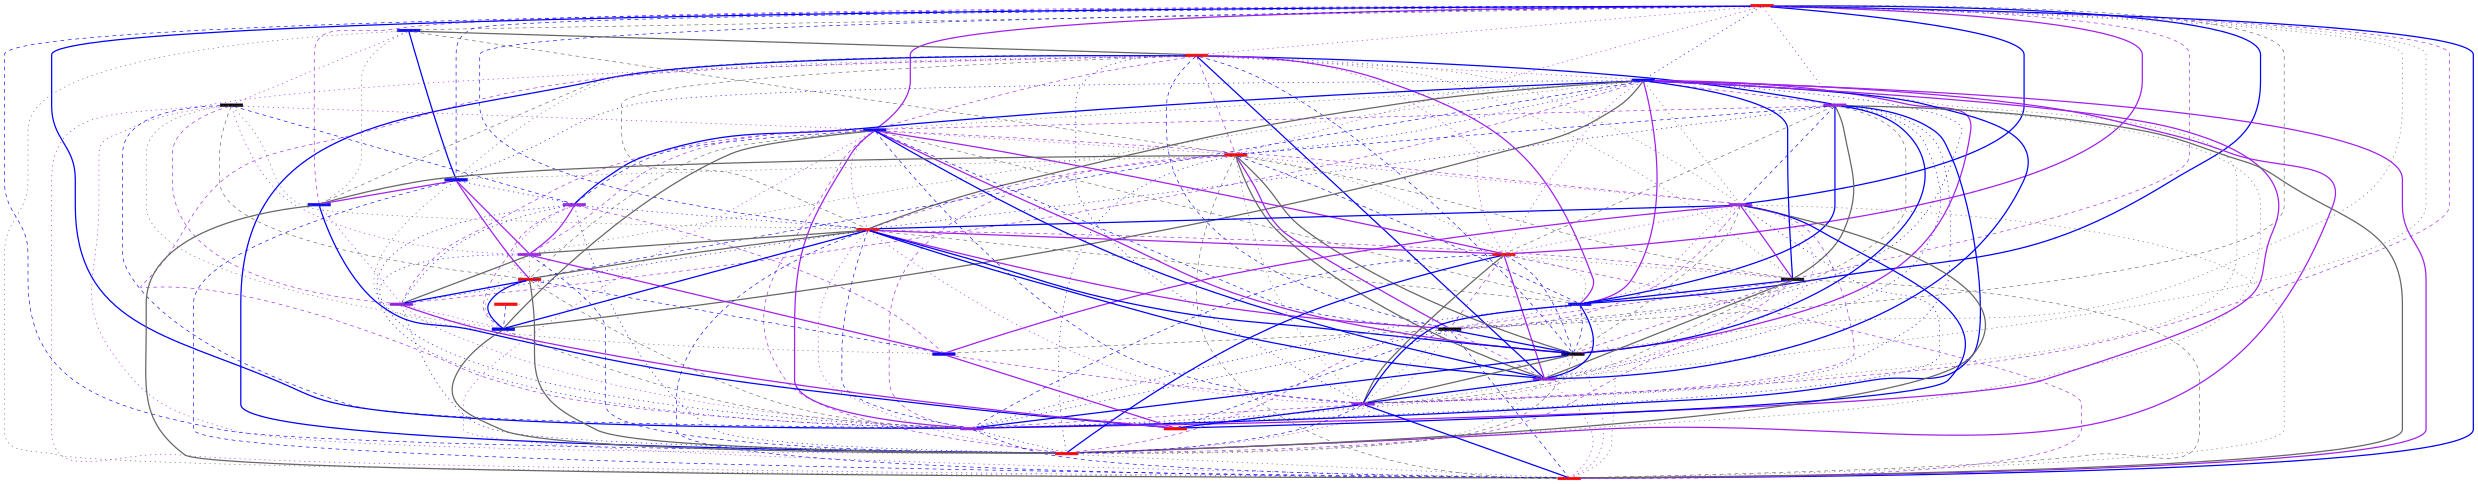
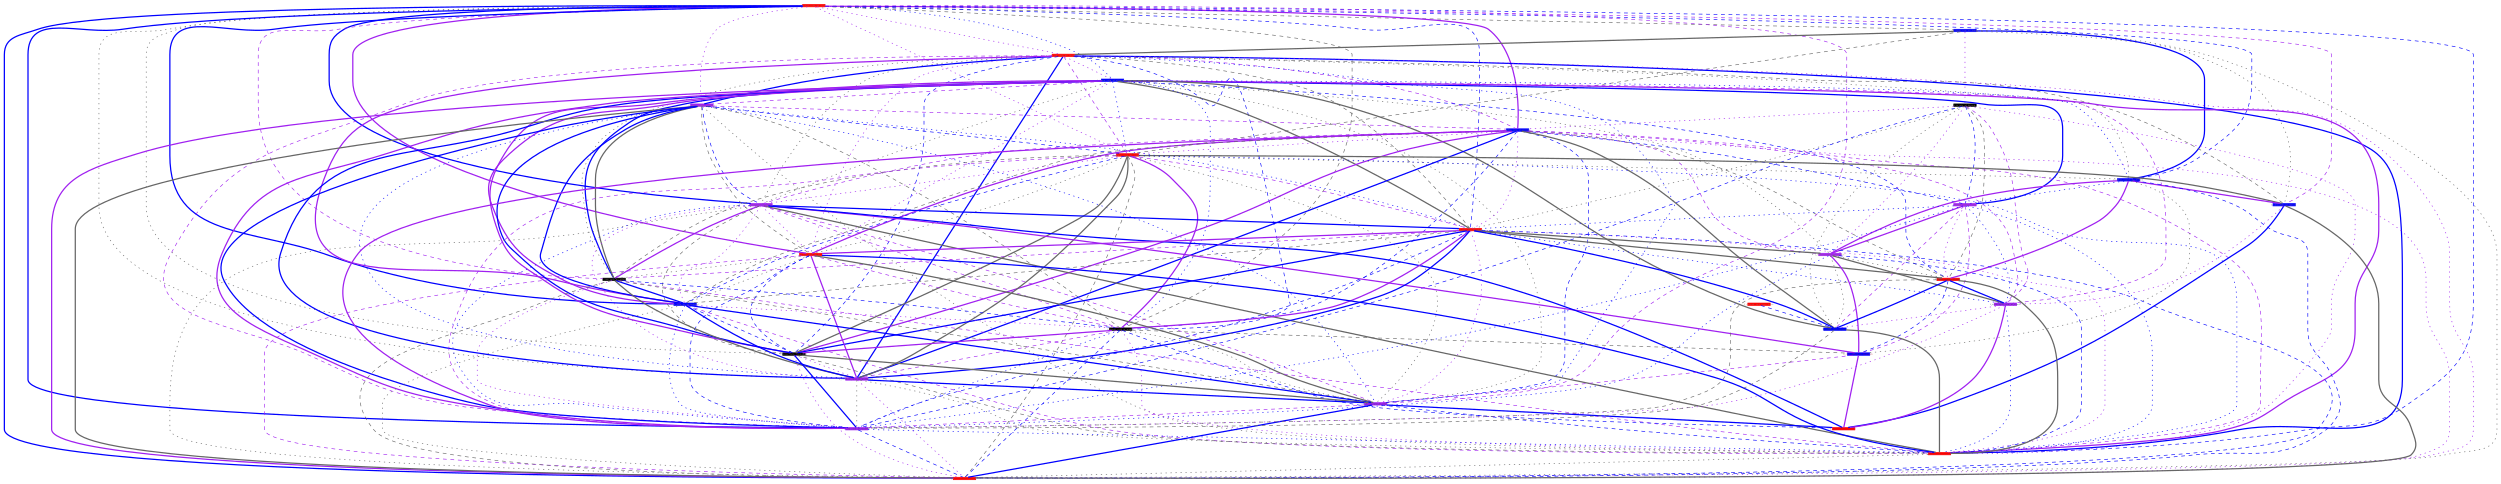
edge "1_have_rate_of_othernum" -- "1_alter_rate_of_increas": removed
edge "0_rais_rate_by_point" -- "0_lower_rate_in_week": color purple -> blue
edge "0_rais_rate_by_point" -- "7_lower_rate_from_hold": removed
edge "0_lower_rate_in_week" -- "7_lower_rate_from_hold": color blue -> purple
